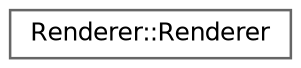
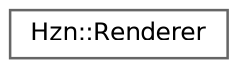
node "Renderer::Renderer": label "Renderer::Renderer" -> "Hzn::Renderer"
